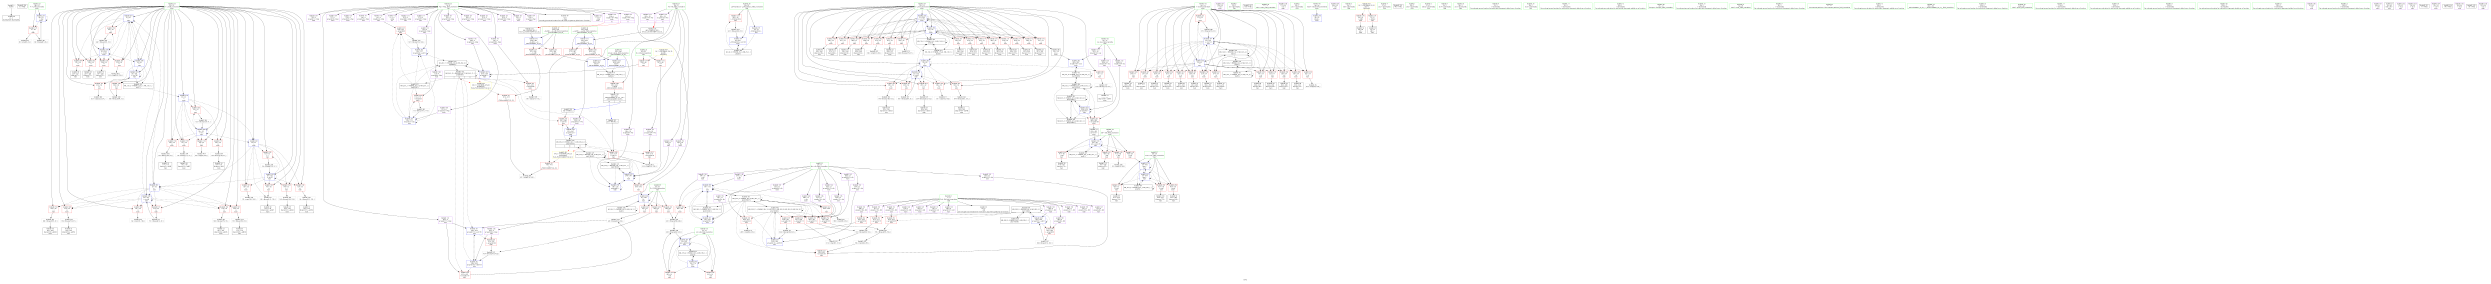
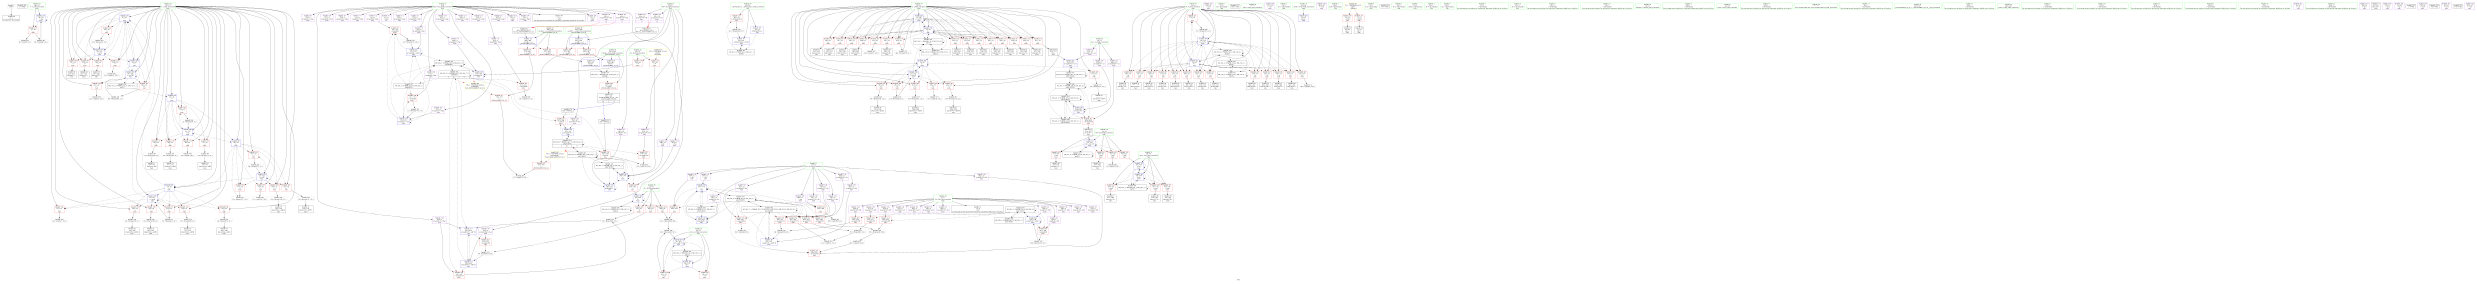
node "NodeID: 58": removed
